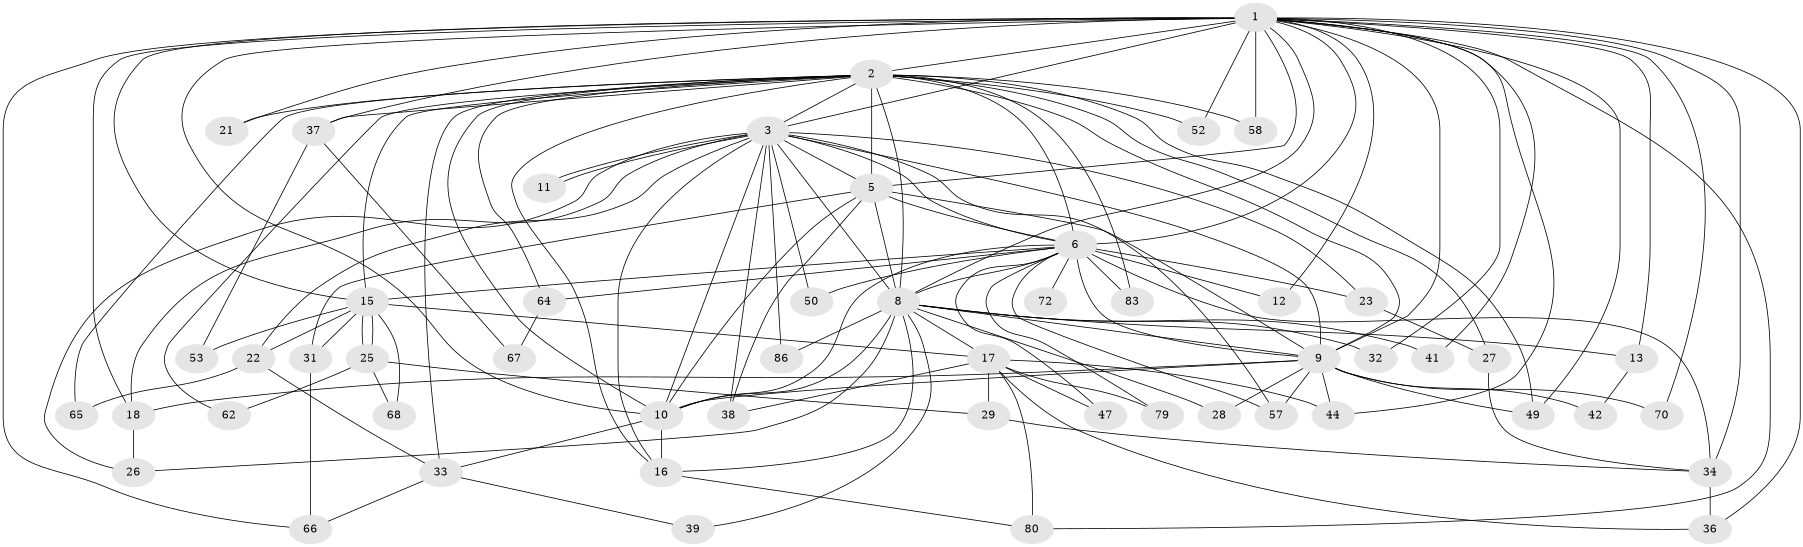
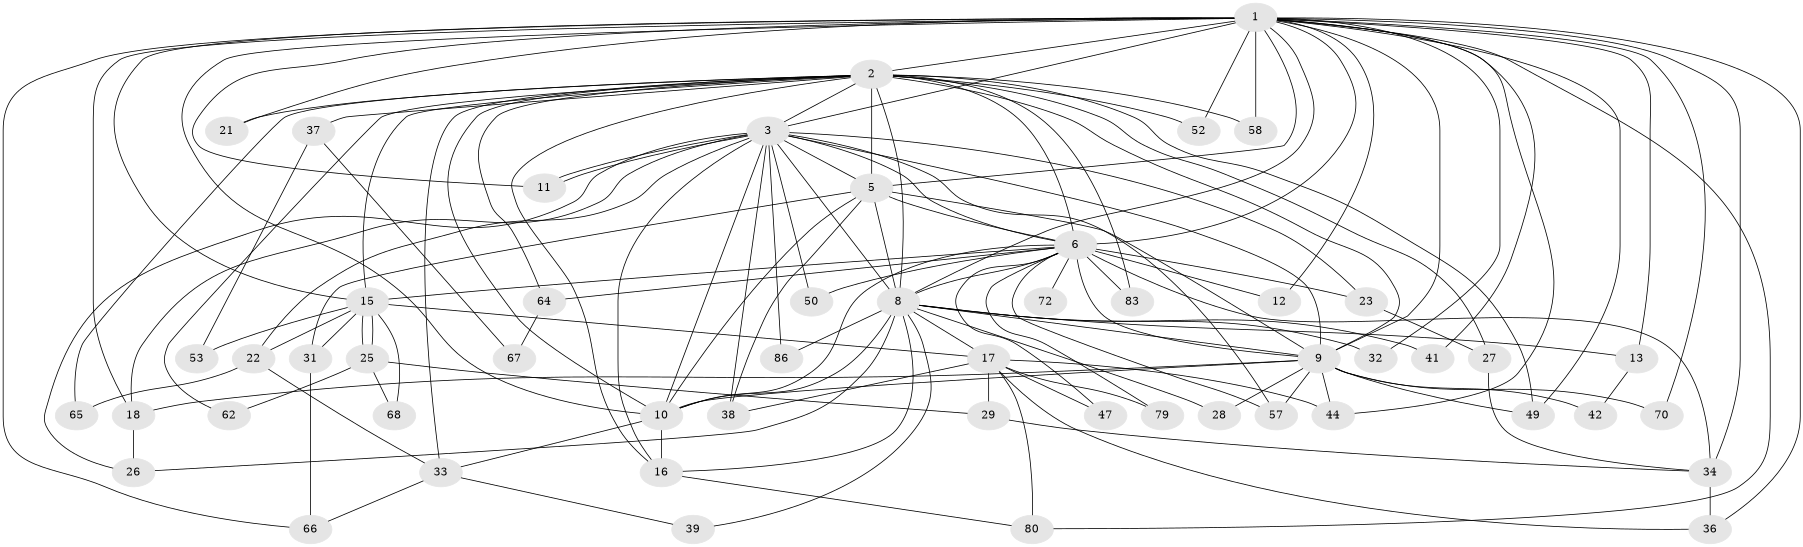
edge "1" -- "37": now "1" -- "11"
